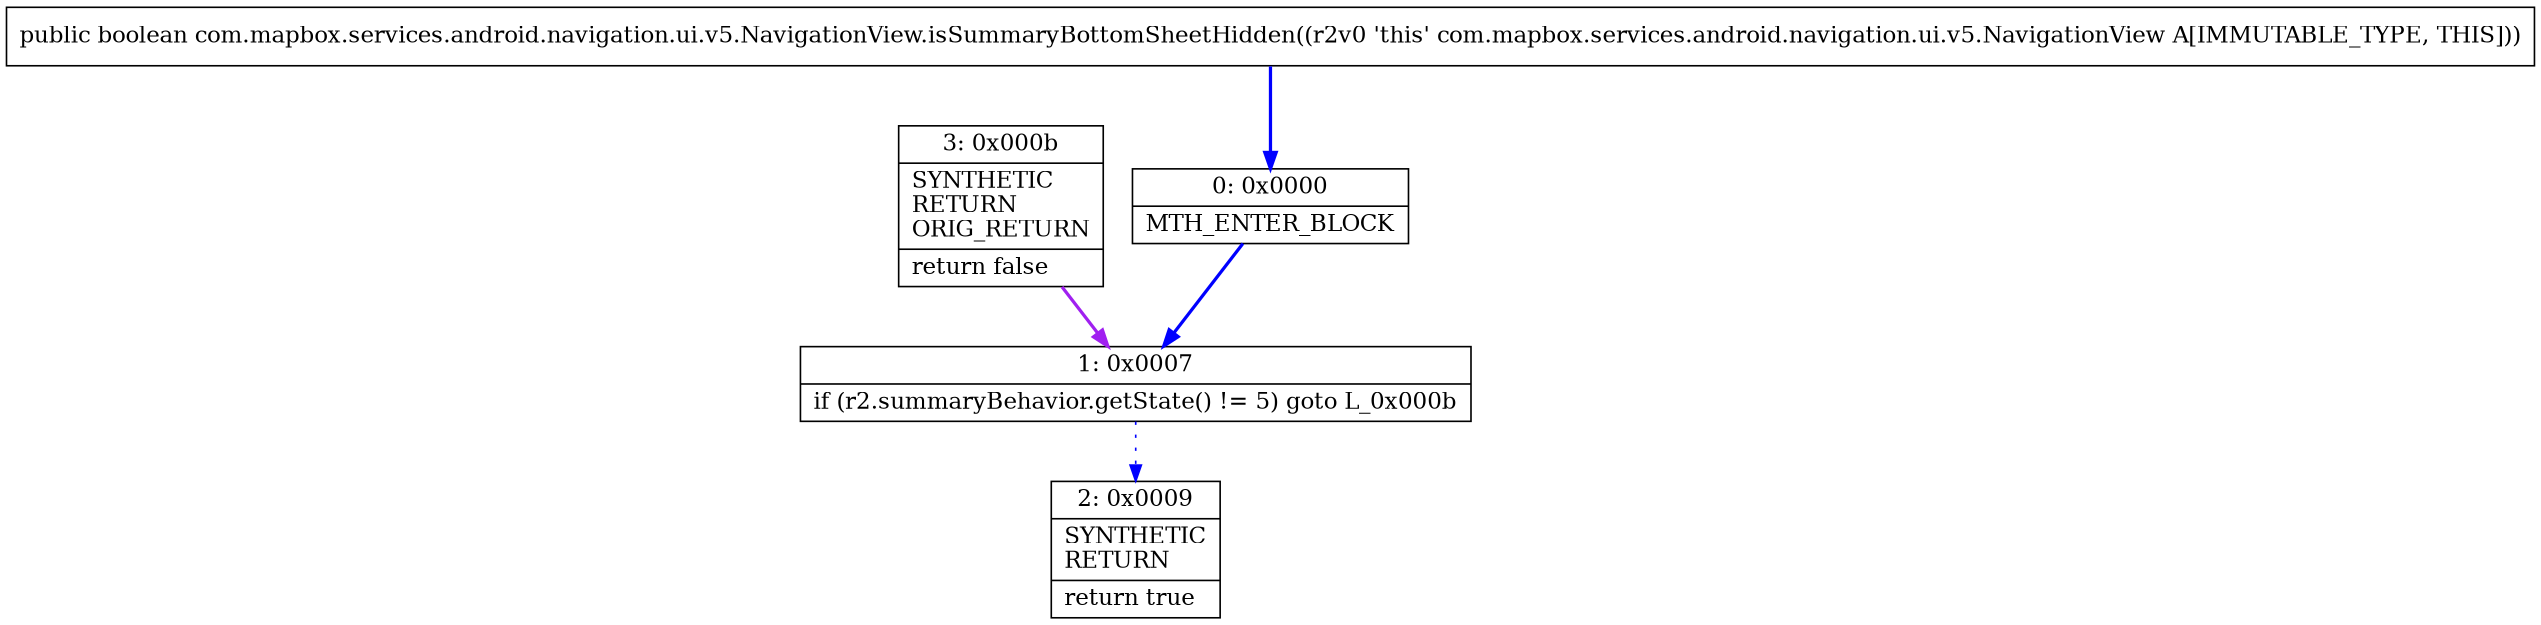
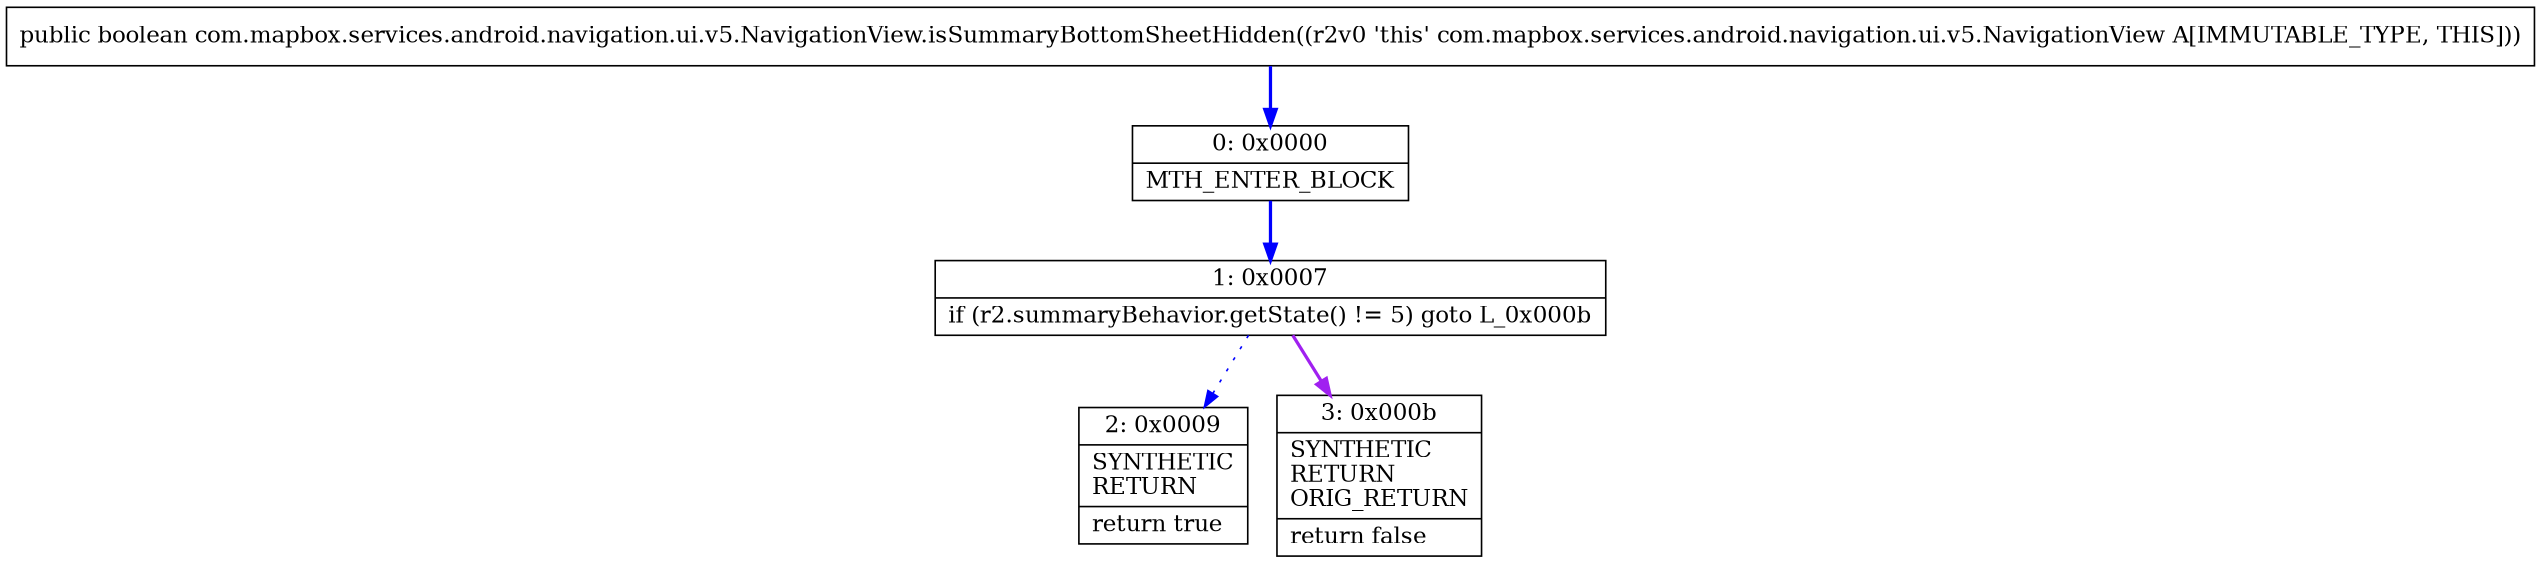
edge "3: 0x000b" -> "1: 0x0007": reversed
